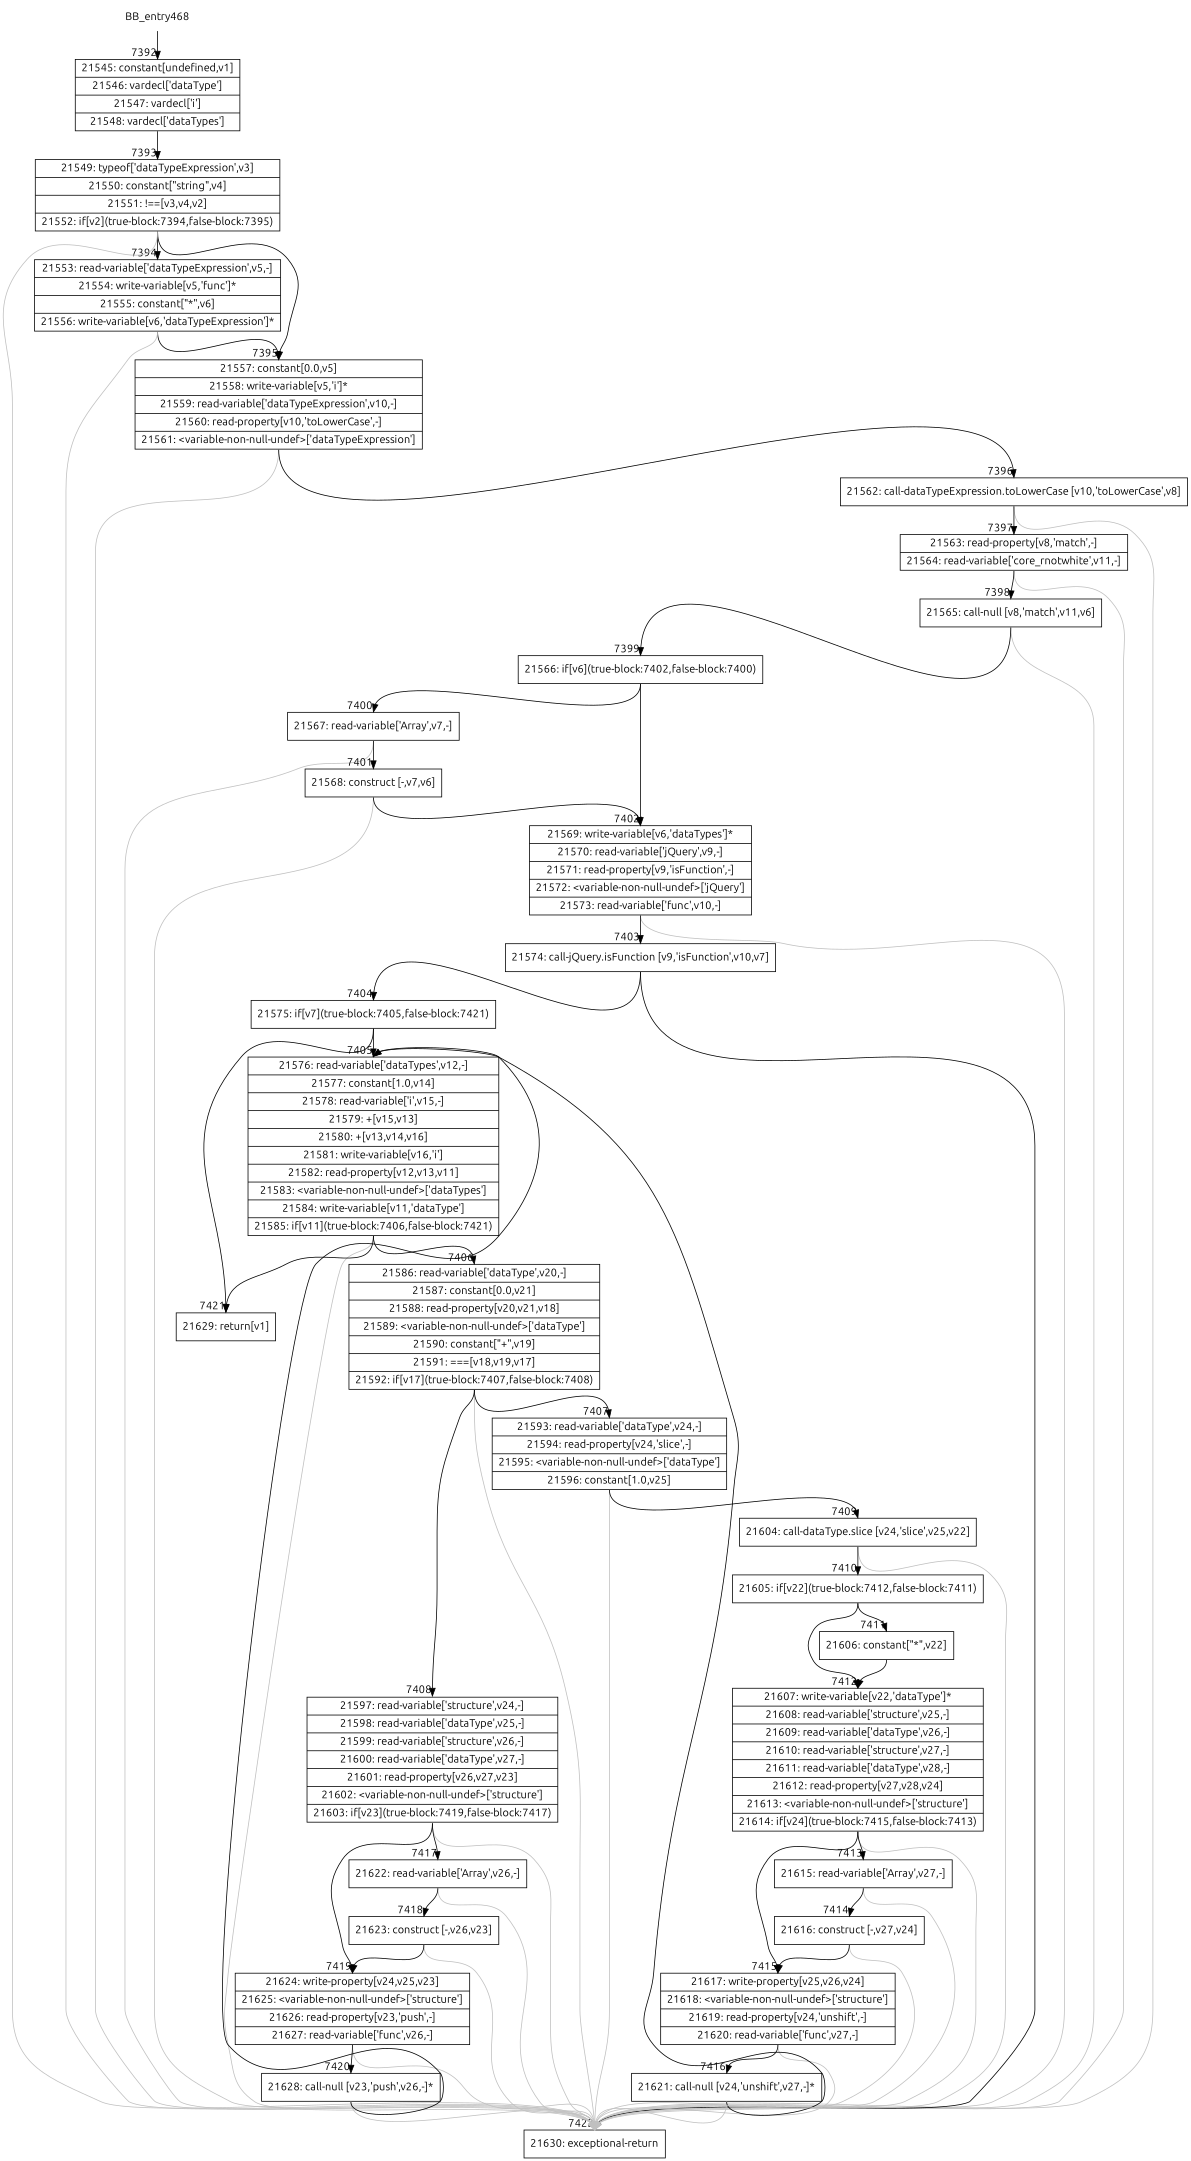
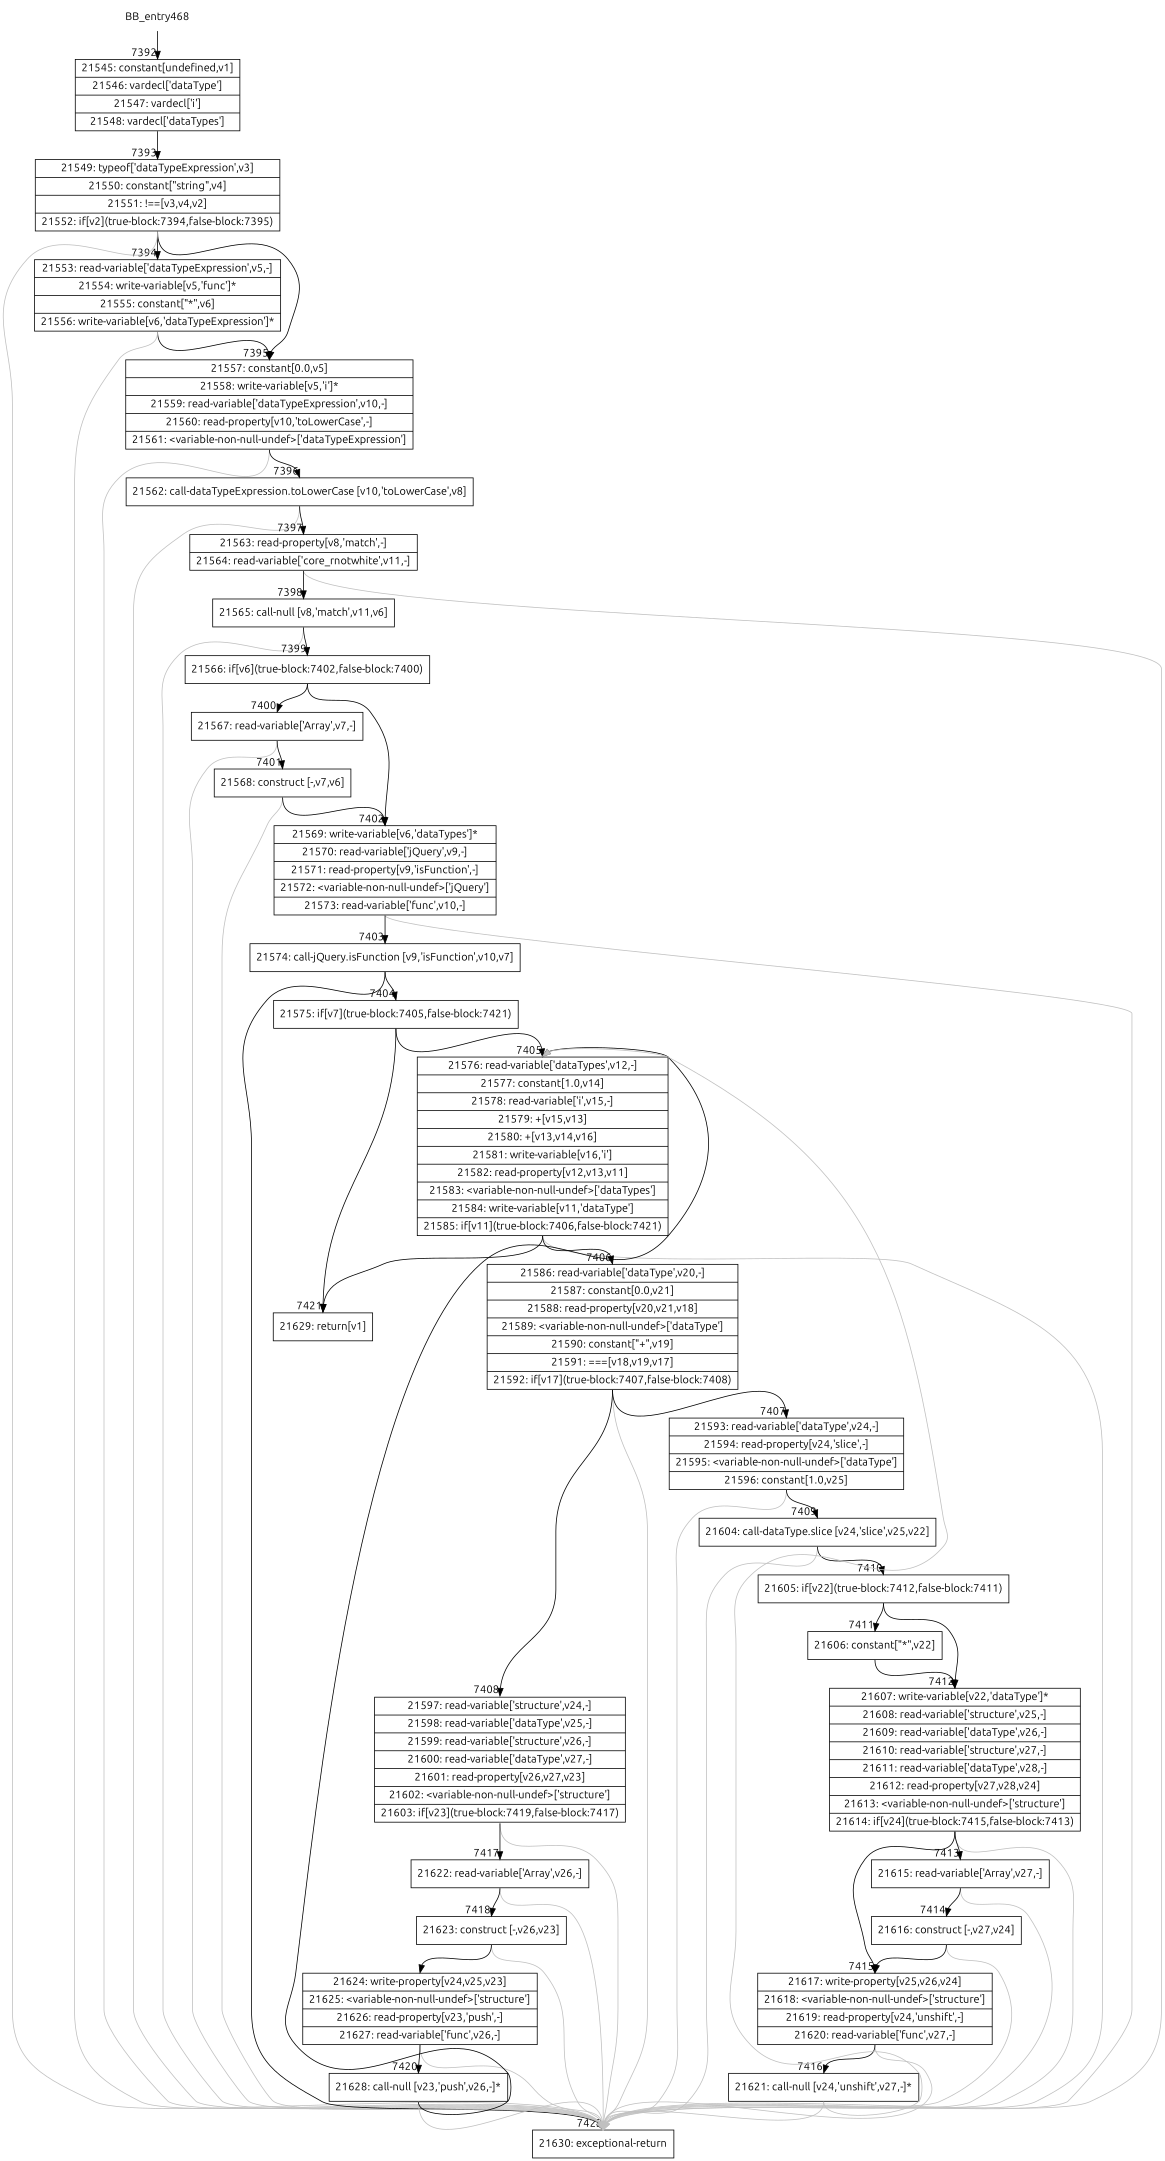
edge "21621: call-null [v24,'unshift',v27,-]*" -> "21576: read-variable['dataTypes',v12,-]": color black -> gray
edge "21597: read-variable['structure',v24,-]" -> "21624: write-property[v24,v25,v23]": removed
